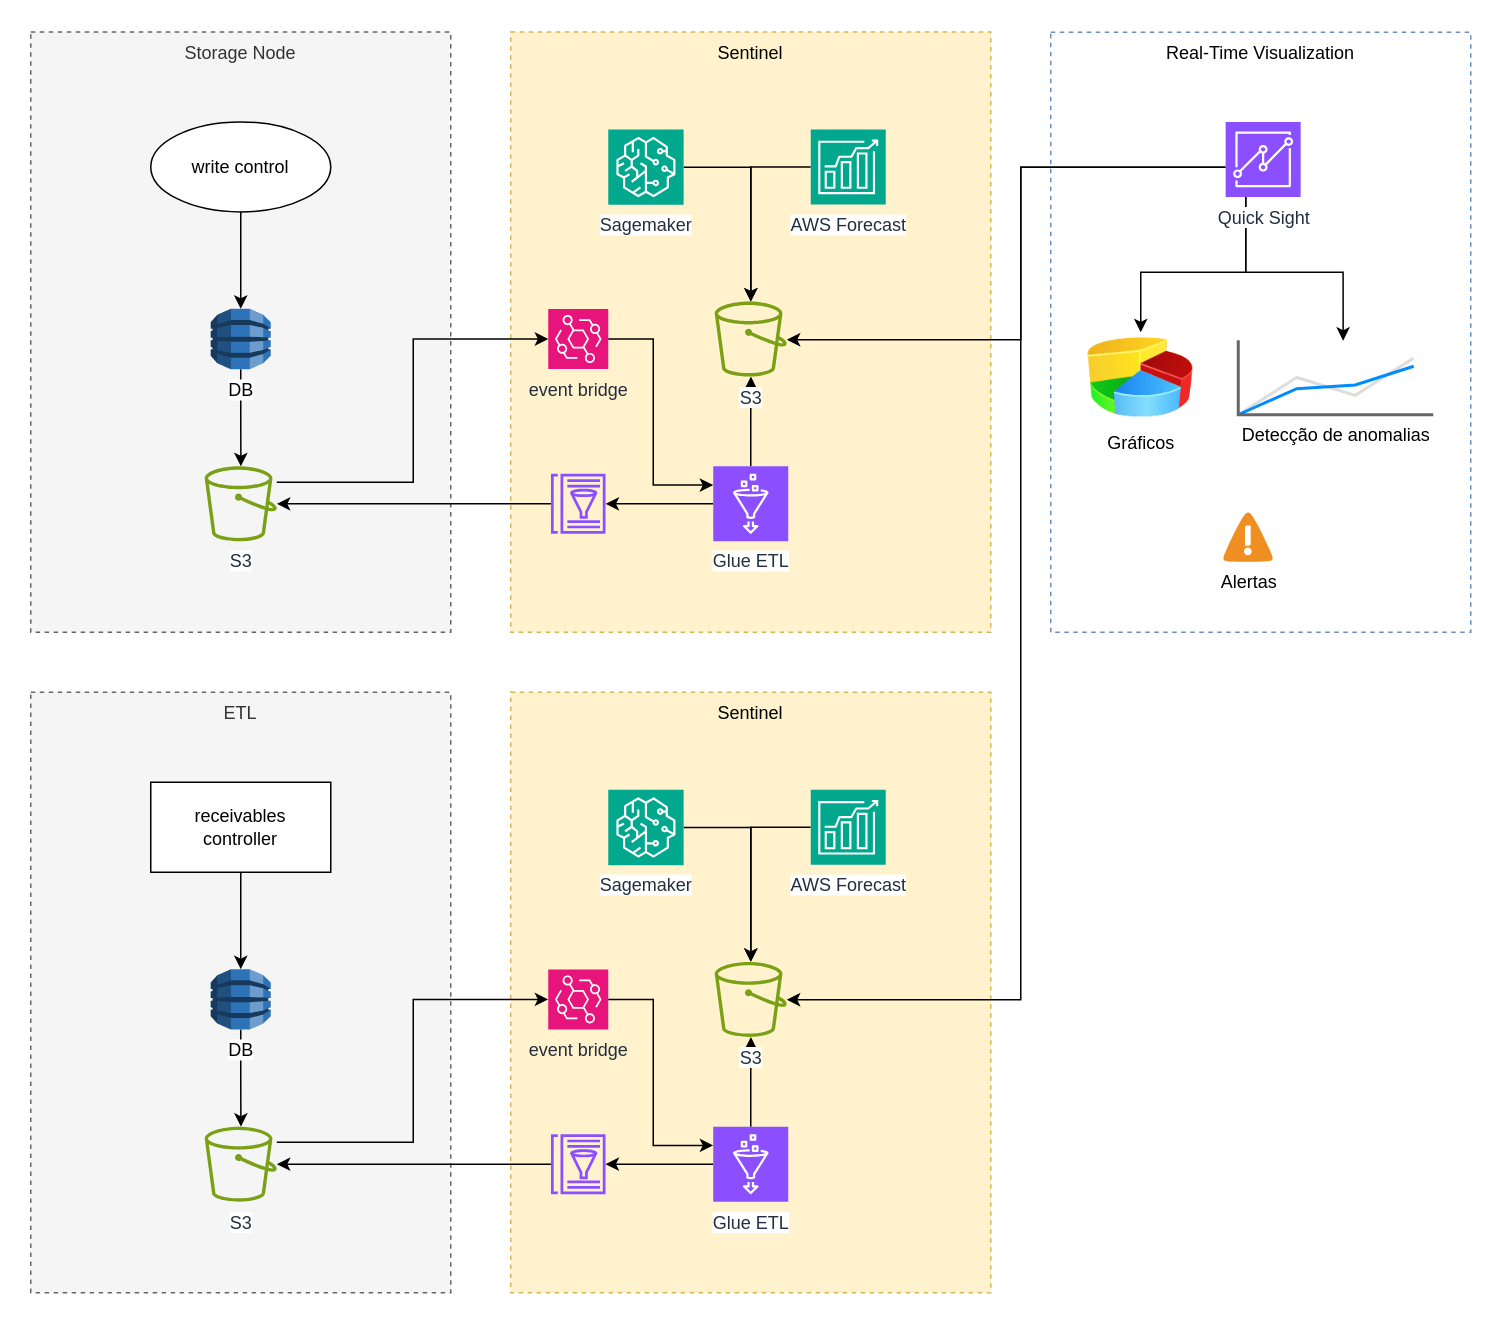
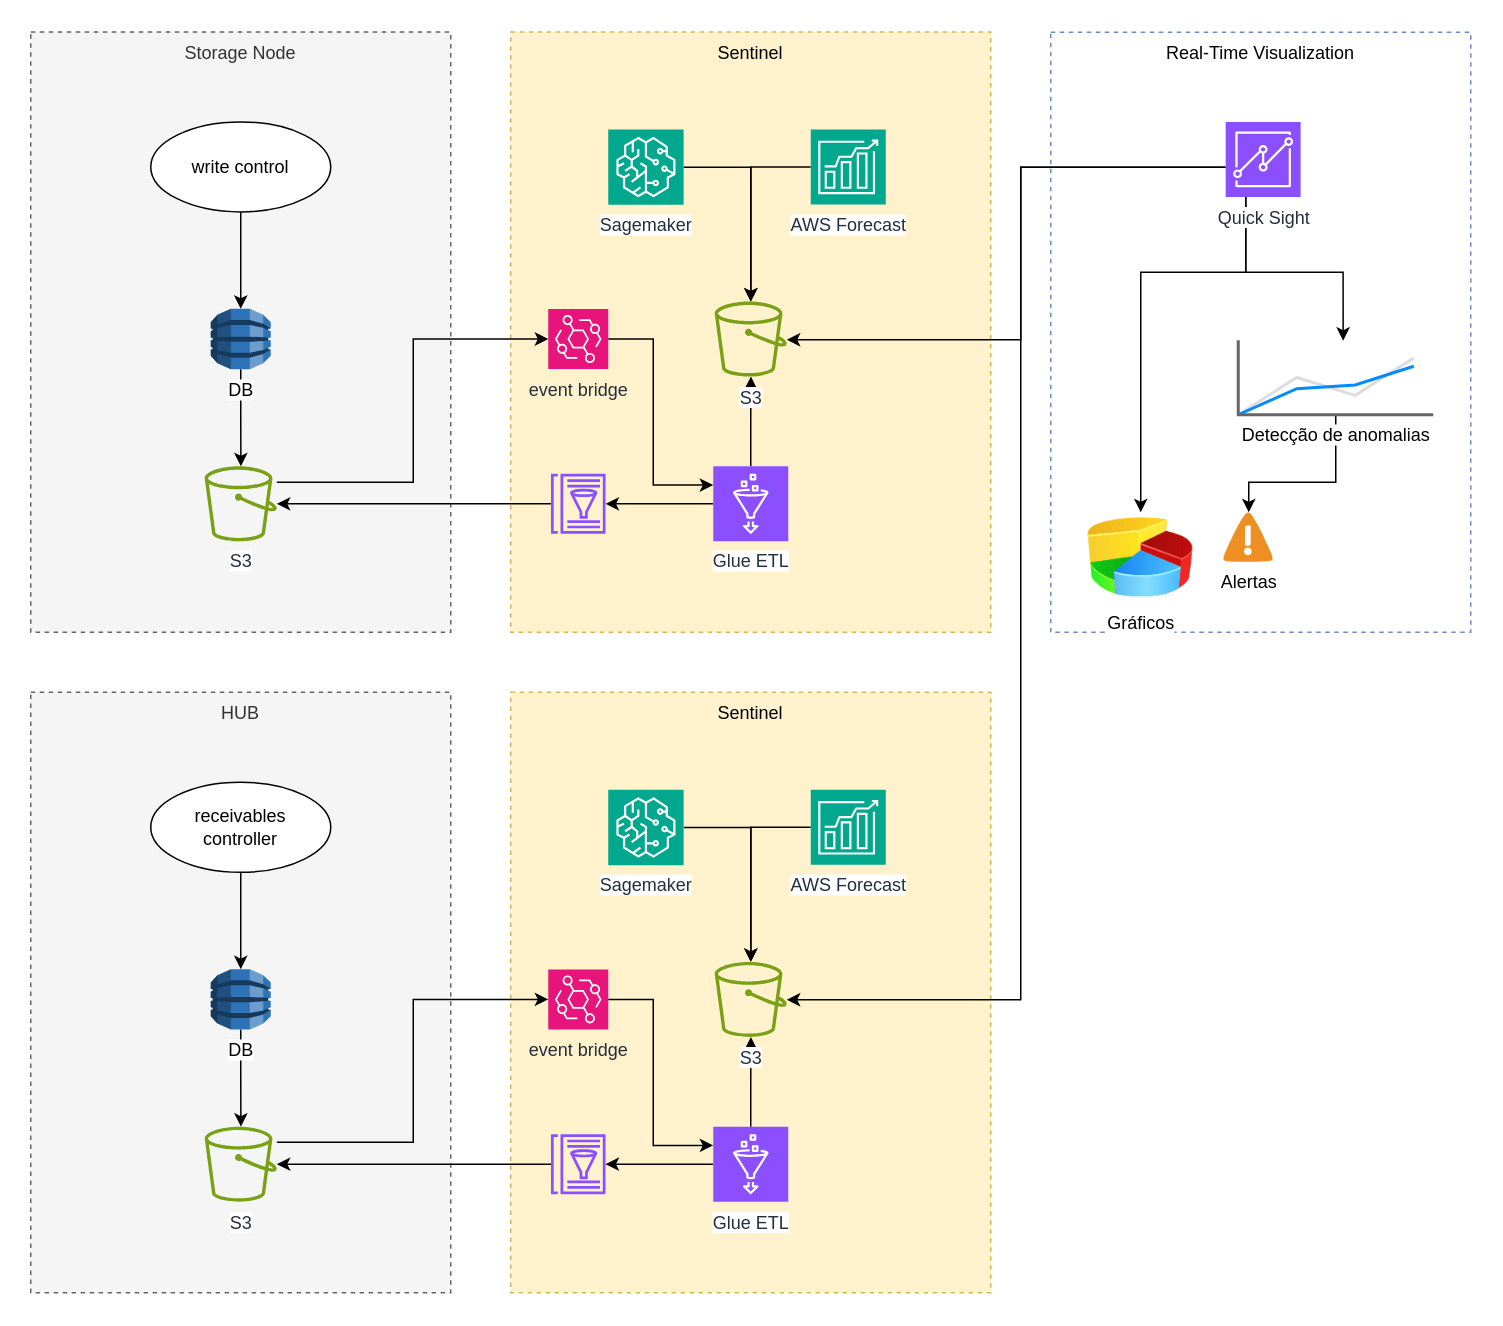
node "Gráficos": moved (1141, 377) -> (1141, 557)
edge "Detecção de anomalias" -> "Alertas": added
node "ETL": label "ETL" -> "HUB"
node "receivables controller": shape rectangle -> ellipse
